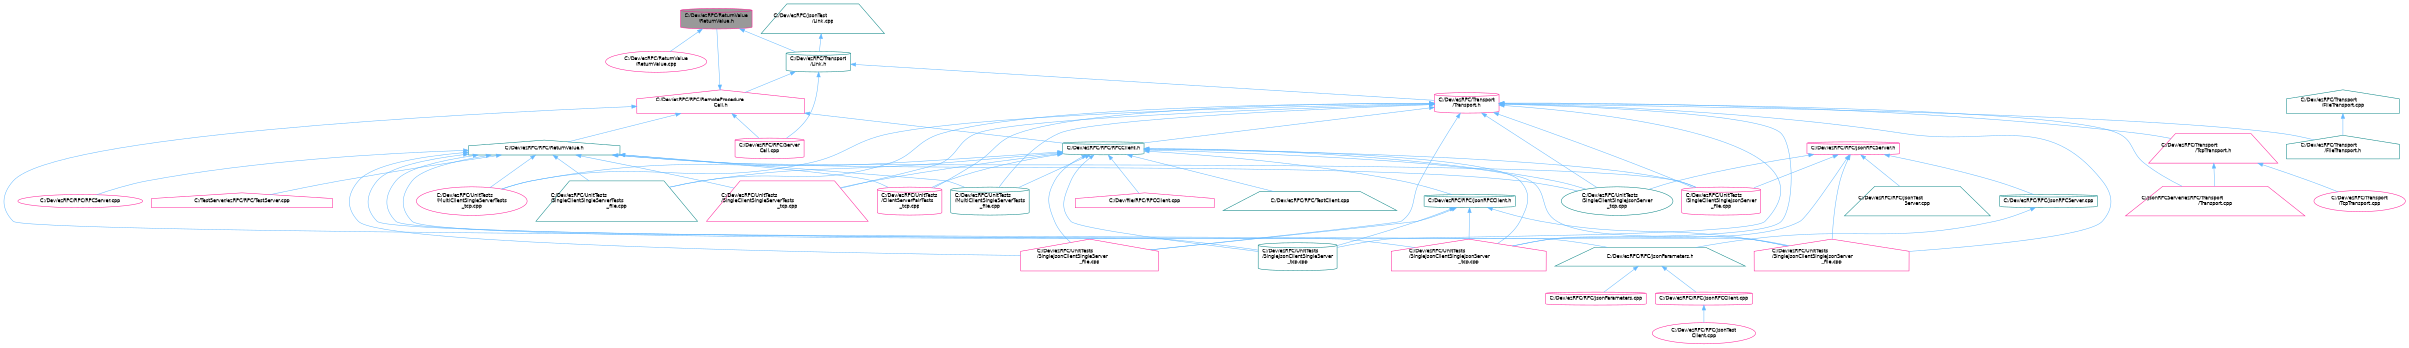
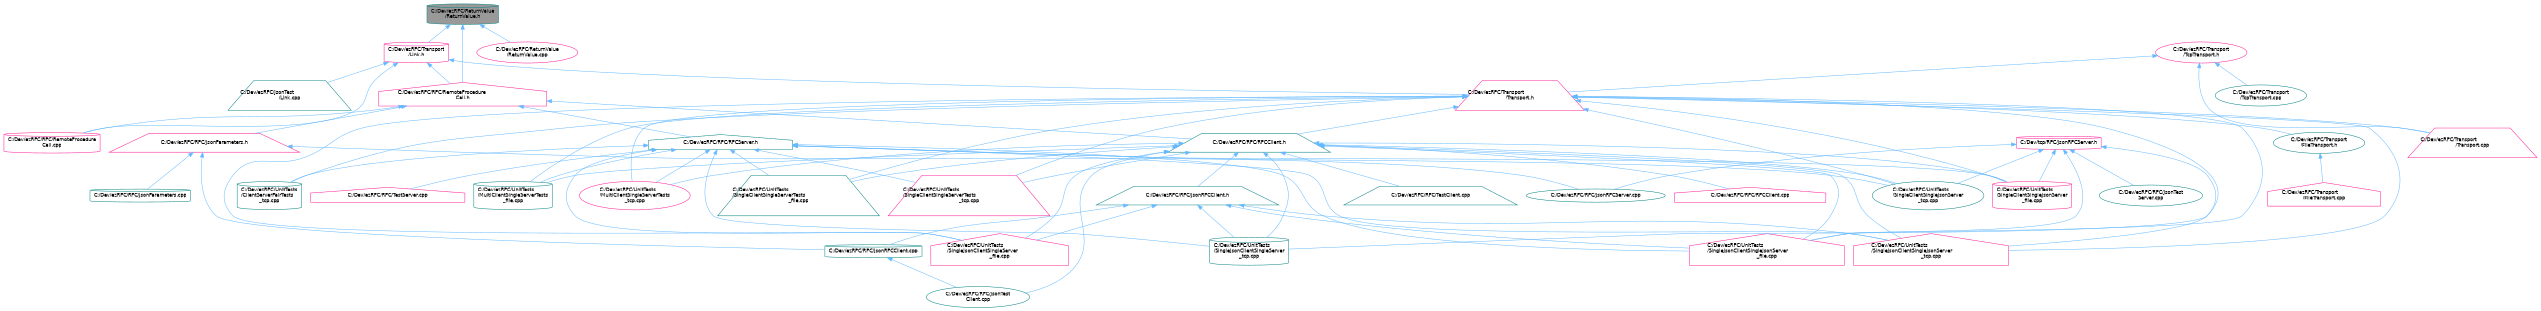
node "C:/Dev/ezRPC/ReturnValue /ReturnValue.h": color deeppink -> teal
edge "C:/Dev/ezRPC/Transport /Link.h" -> "C:/Dev/ezRPC/JsonTest /Link.cpp": reversed
edge "C:/Dev/ezRPC/ReturnValue /ReturnValue.h" -> "C:/Dev/ezRPC/RPC/RemoteProcedure Call.h": reversed
node "C:/Dev/ezRPC/Transport /Link.h": color teal -> deeppink
node "C:/Dev/ezRPC/Transport /Transport.h": shape cylinder -> trapezium
node "C:/Dev/ezRPC/Transport /FileTransport.cpp": color teal -> deeppink
edge "C:/Dev/ezRPC/Transport /TcpTransport.h" -> "C:/Dev/ezRPC/Transport /Transport.h": reversed
edge "C:/Dev/ezRPC/Transport /FileTransport.h" -> "C:/Dev/ezRPC/Transport /FileTransport.cpp": reversed
node "C:/Dev/ezRPC/RPC/ReturnValue.h": label "C:/Dev/ezRPC/RPC/ReturnValue.h" -> "C:/Dev/ezRPC/RPC/RPCServer.h"
node "C:/Dev/ezRPC/RPC/Server Call.cpp": label "C:/Dev/ezRPC/RPC/Server Call.cpp" -> "C:/Dev/ezRPC/RPC/RemoteProcedure Call.cpp"
node "C:/Dev/ezRPC/RPC/RPCClient.h": shape cylinder -> trapezium
node "C:/Dev/ezRPC/RPC/JsonRPCServer.h": label "C:/Dev/ezRPC/RPC/JsonRPCServer.h" -> "C:/Dev/tcp/RPC/JsonRPCServer.h"
node "C:/Dev/ezRPC/Transport /TcpTransport.h": shape trapezium -> ellipse
node "C:/Dev/ezRPC/Transport /FileTransport.h": shape house -> ellipse
edge "C:/Dev/ezRPC/UnitTests /ClientServerPairTests _tcp.cpp" -> "C:/Dev/ezRPC/RPC/RPCClient.h": now "C:/Dev/ezRPC/RPC/JsonTest Client.cpp" -> "C:/Dev/ezRPC/RPC/RPCClient.h"
node "C:/Dev/ezRPC/RPC/RPCServer.cpp": removed
node "C:/TestServer/ezRPC/RPC/TestServer.cpp": label "C:/TestServer/ezRPC/RPC/TestServer.cpp" -> "C:/Dev/ezRPC/RPC/TestServer.cpp"
node "C:/Dev/ezRPC/UnitTests /ClientServerPairTests _tcp.cpp": color deeppink -> teal
node "C:/Dev/file/RPC/RPCClient.cpp": label "C:/Dev/file/RPC/RPCClient.cpp" -> "C:/Dev/ezRPC/RPC/RPCClient.cpp"
node "C:/Dev/ezRPC/RPC/JsonRPCClient.h": shape cylinder -> trapezium
node "C:/Dev/ezRPC/RPC/JsonTest Server.cpp": shape trapezium -> ellipse
node "C:/Dev/ezRPC/RPC/JsonRPCServer.cpp": shape cylinder -> ellipse
node "C:/JsonRPCServer/ezRPC/Transport /Transport.cpp": label "C:/JsonRPCServer/ezRPC/Transport /Transport.cpp" -> "C:/Dev/ezRPC/Transport /Transport.cpp"
node "C:/Dev/ezRPC/Transport /TcpTransport.cpp": color deeppink -> teal
edge "C:/Dev/ezRPC/RPC/JsonRPCClient.cpp" -> "C:/Dev/ezRPC/RPC/JsonRPCClient.h": added
edge "C:/Dev/ezRPC/RPC/JsonParameters.h" -> "C:/Dev/ezRPC/RPC/JsonRPCServer.cpp": reversed
node "C:/Dev/ezRPC/RPC/JsonParameters.h": color teal -> deeppink
node "C:/Dev/ezRPC/RPC/JsonParameters.cpp": color deeppink -> teal
node "C:/Dev/ezRPC/RPC/JsonRPCClient.cpp": color deeppink -> teal
node "C:/Dev/ezRPC/RPC/JsonTest Client.cpp": color deeppink -> teal
